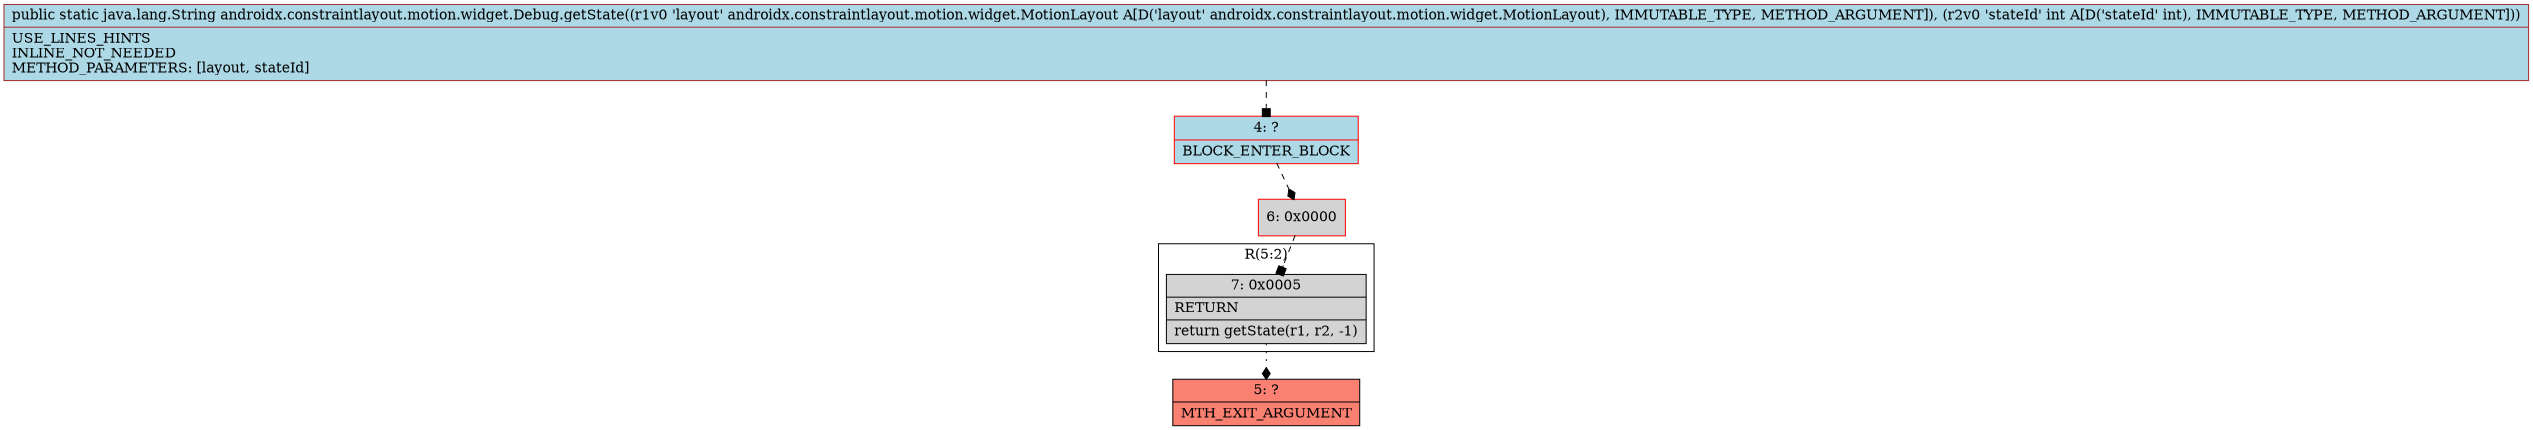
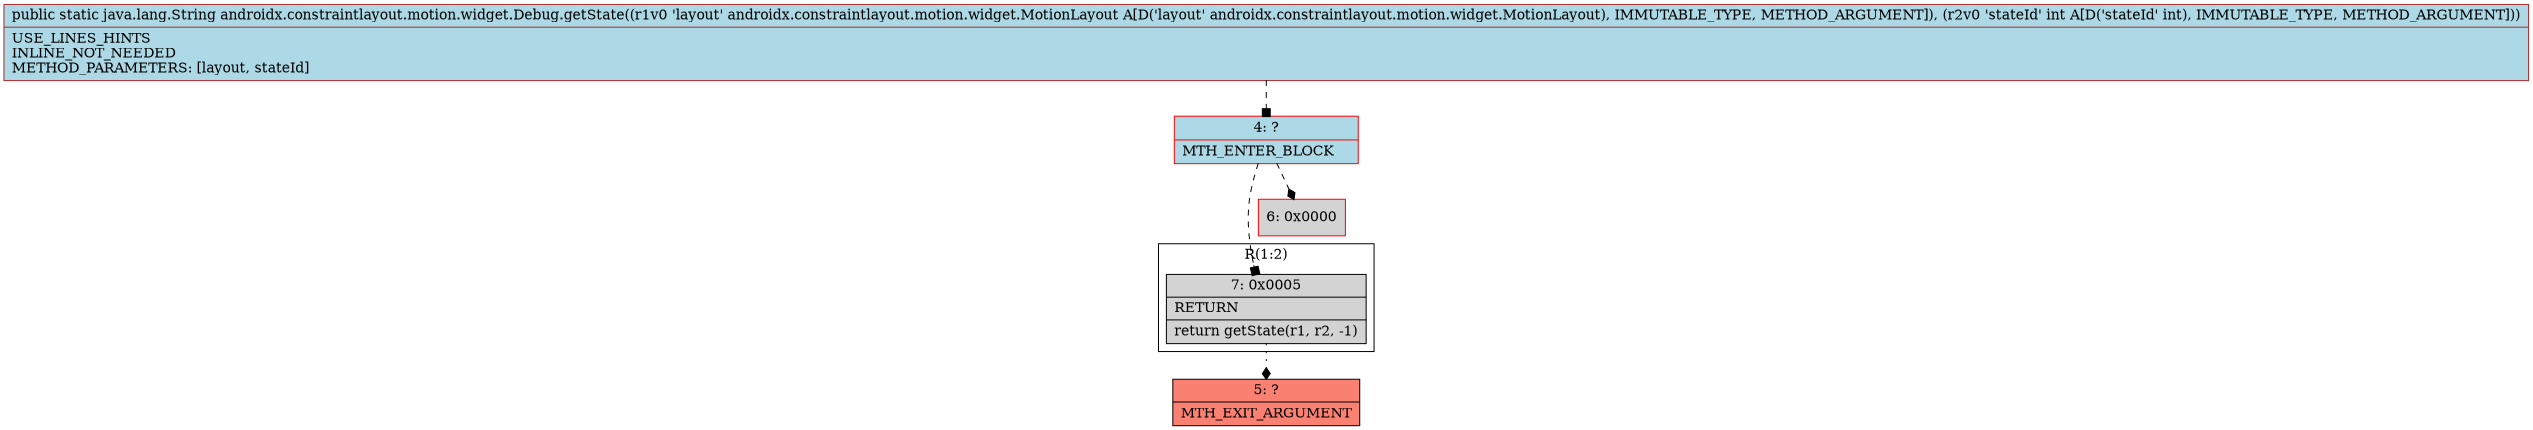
node "4: ?": text "BLOCK_ENTER_BLOCK" -> "MTH_ENTER_BLOCK"
edge "6: 0x0000" -> "7: 0x0005": now "4: ?" -> "7: 0x0005"
cluster "R(5:2)": label "R(5:2)" -> "R(1:2)"
